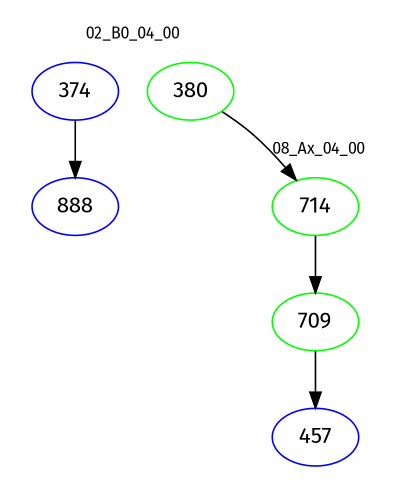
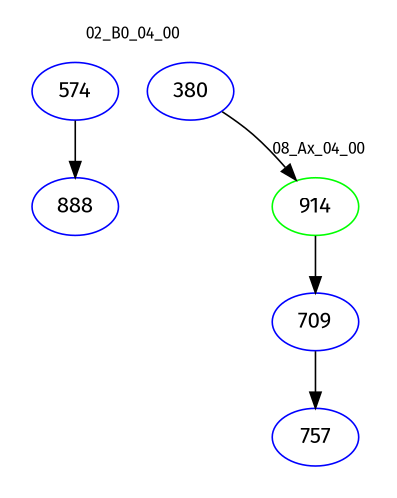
node "374": label "374" -> "574"
node "380": color green -> blue
node "714": label "714" -> "914"
node "709": color green -> blue
node "457": label "457" -> "757"
